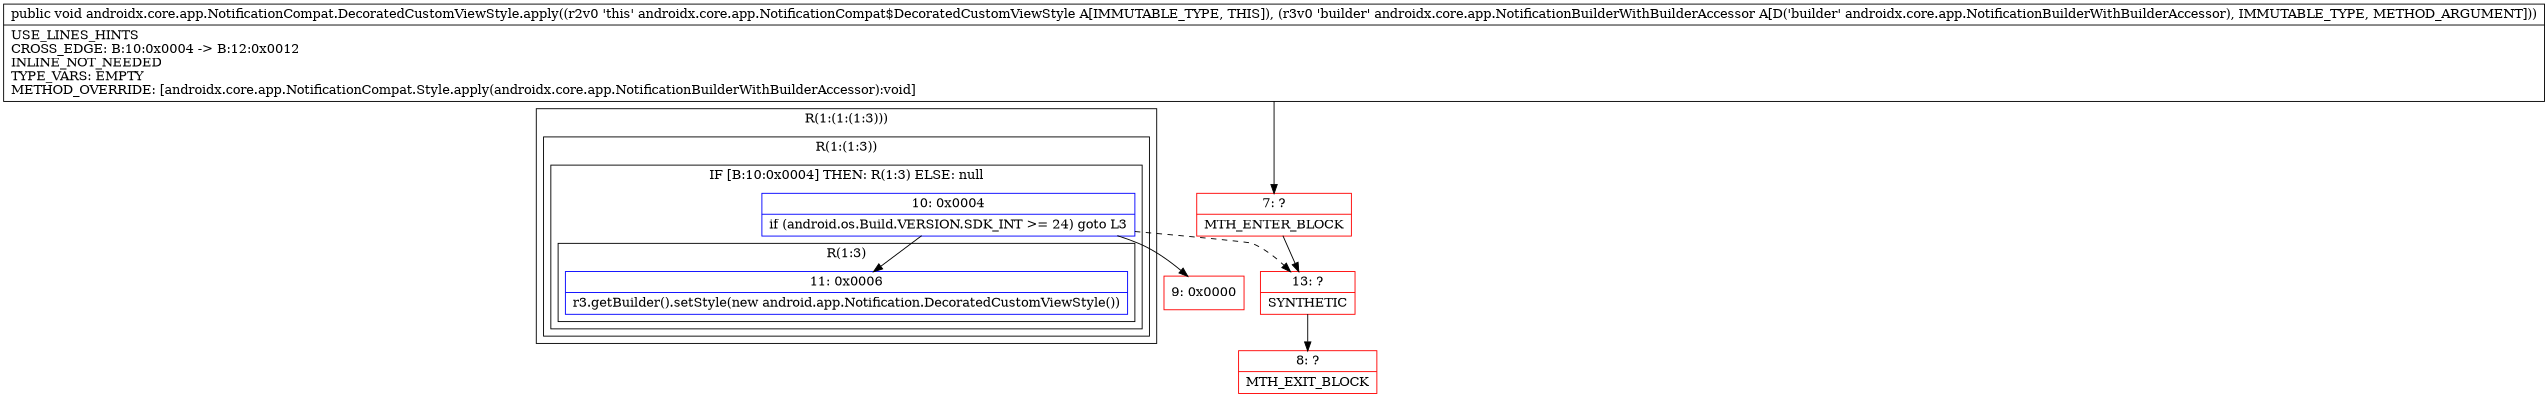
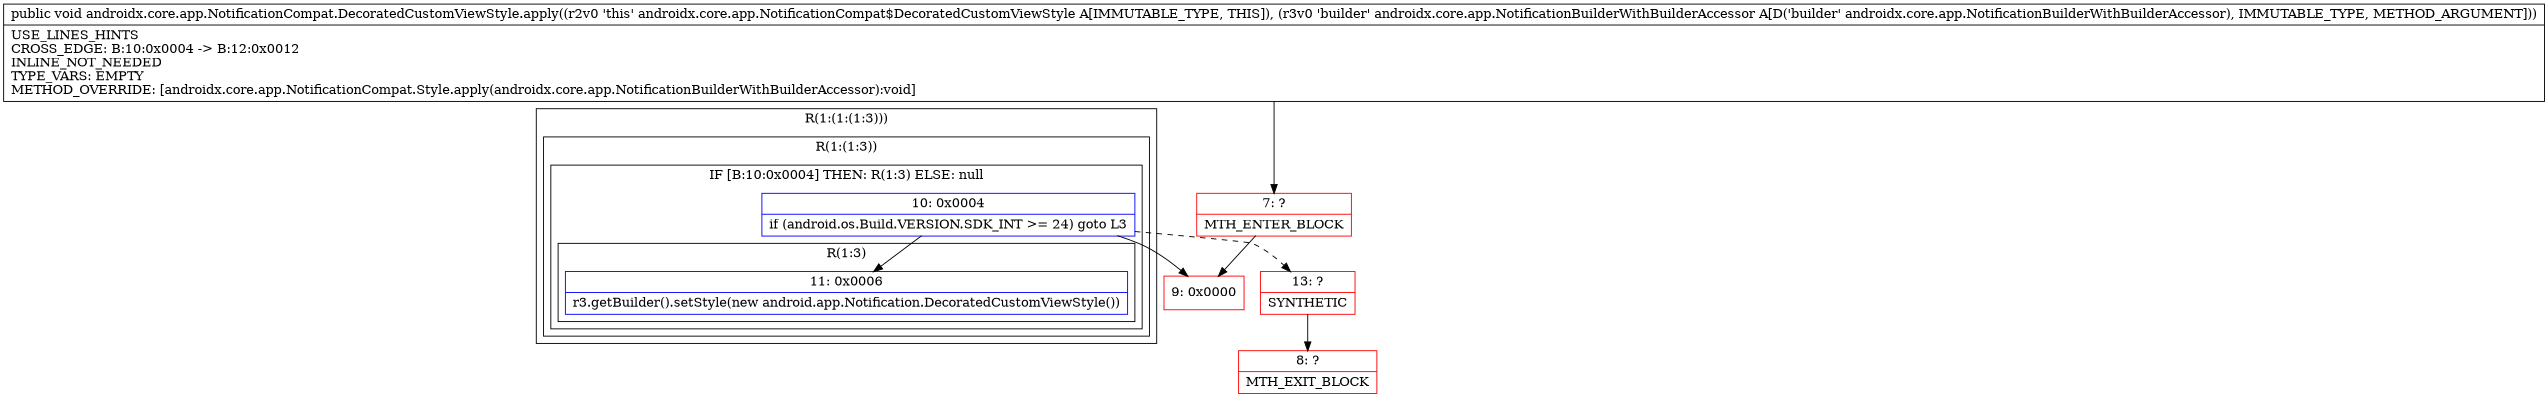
edge "7: ?" -> "13: ?": now "7: ?" -> "9: 0x0000"
